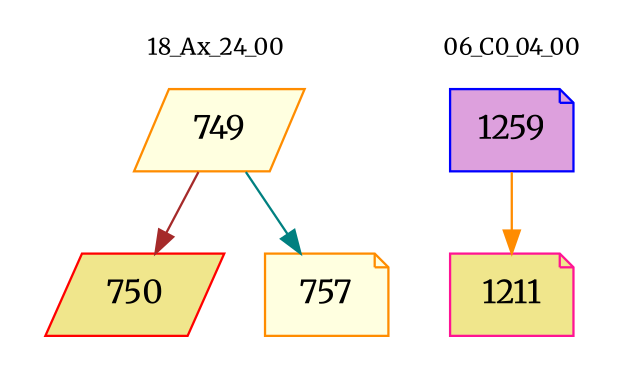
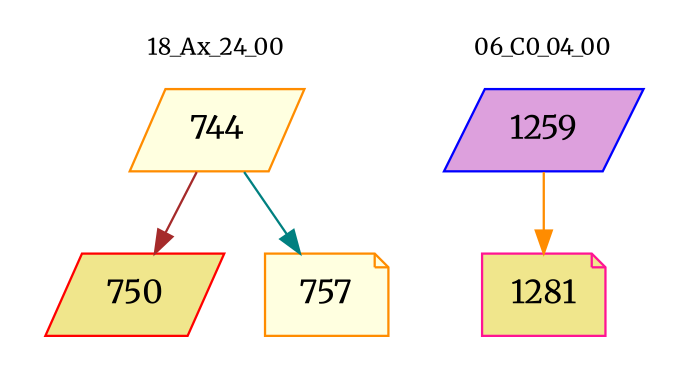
node "749": label "749" -> "744"
node "1259": shape note -> parallelogram
node "1211": label "1211" -> "1281"
